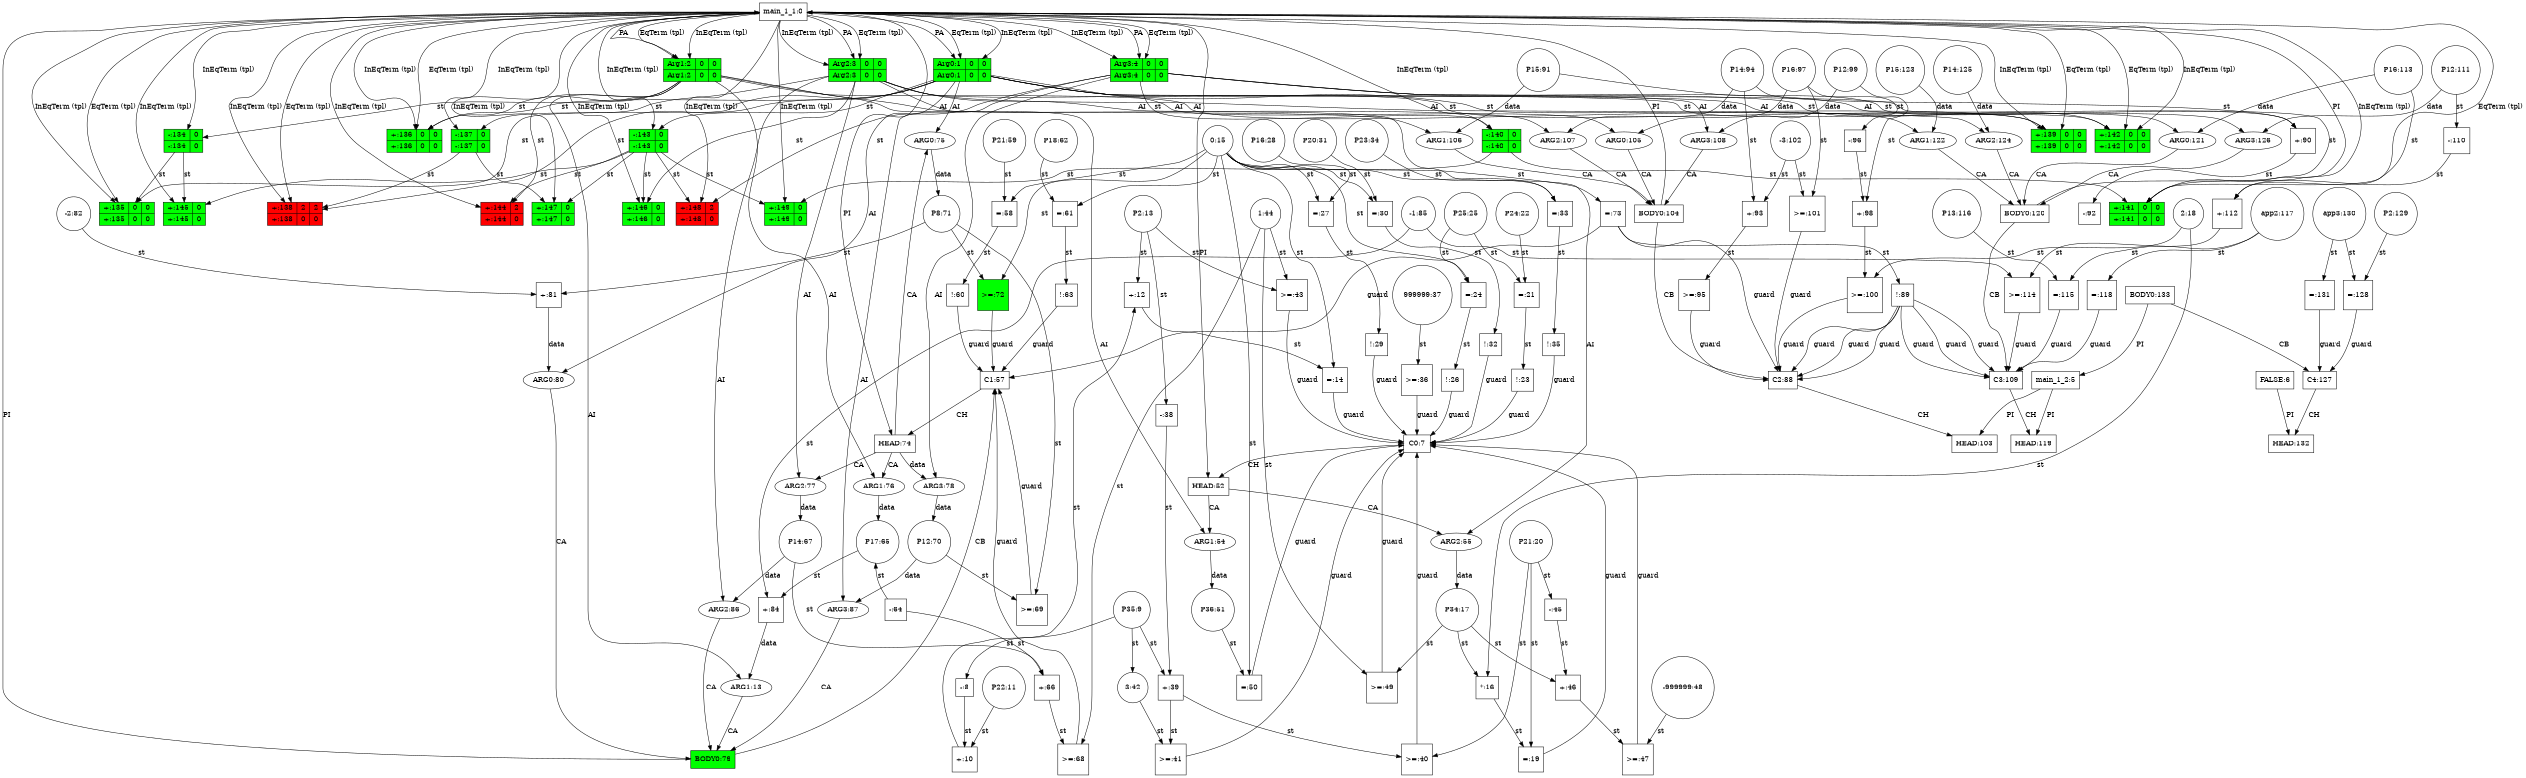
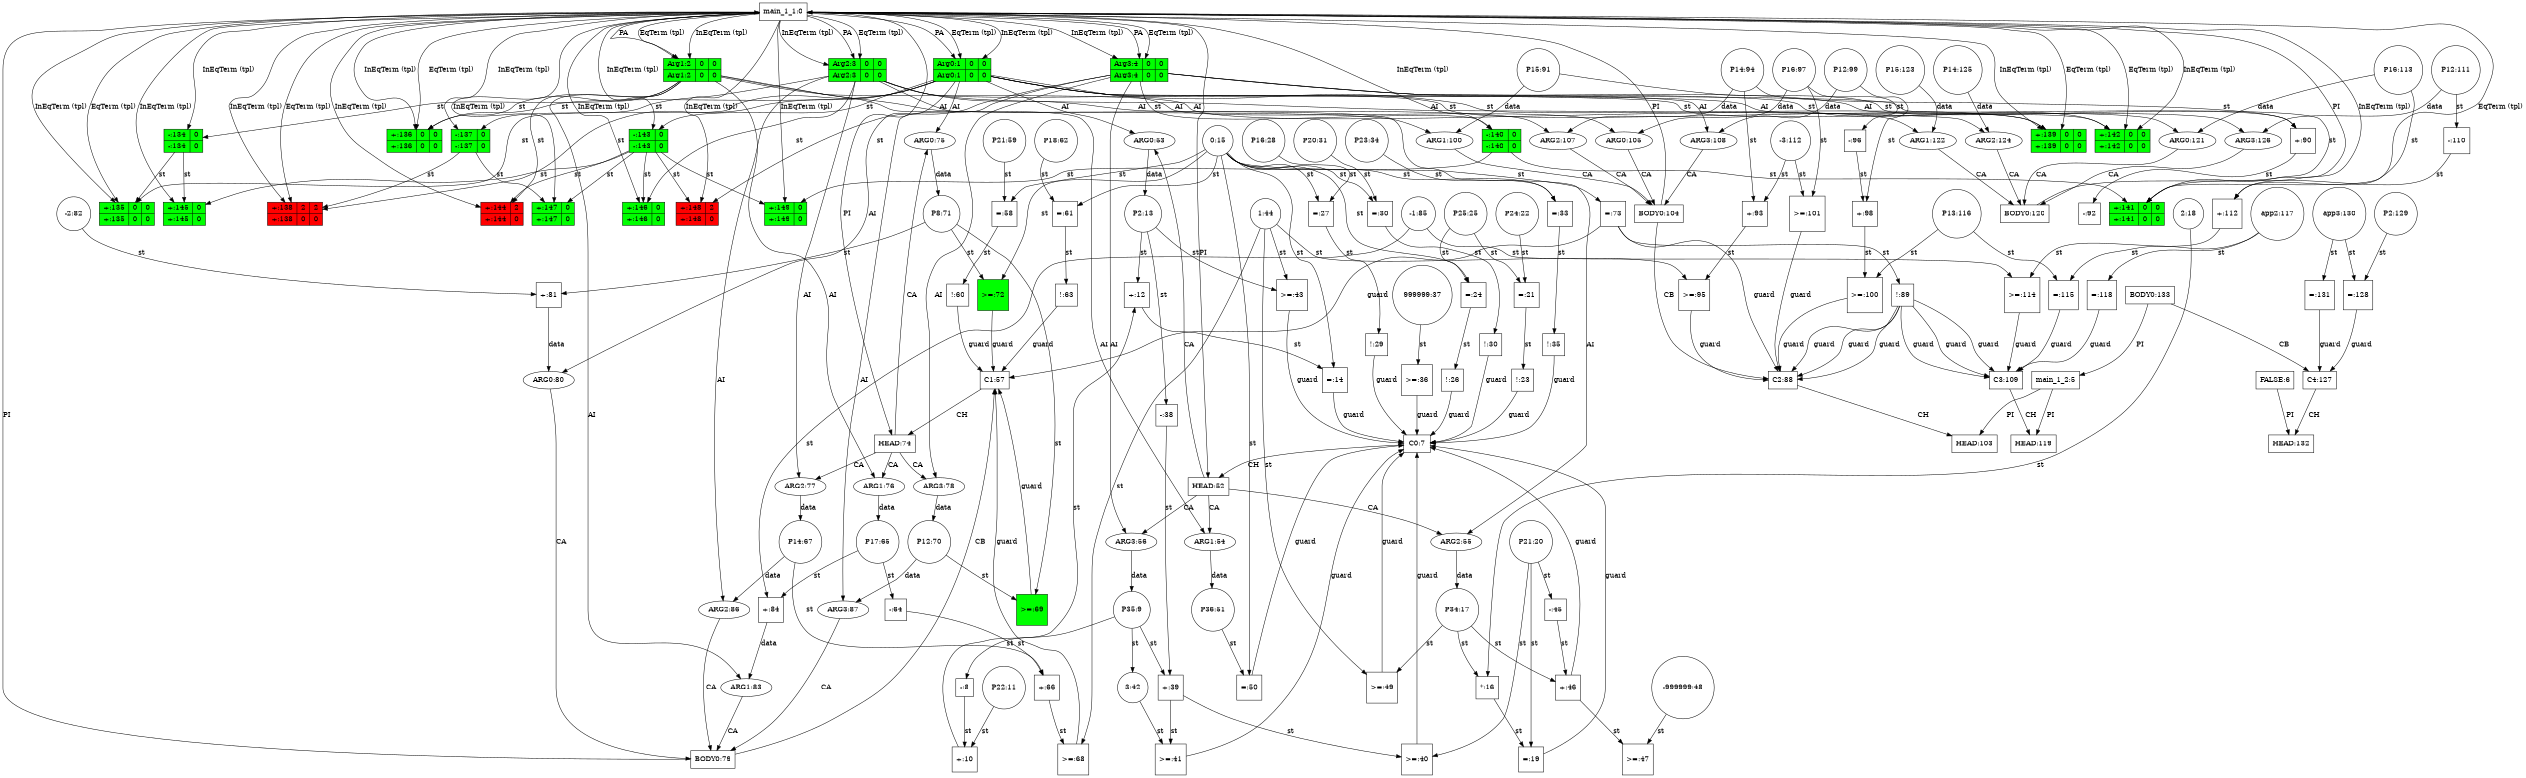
node "ARG0:53": added
node "ARG1:106": label "ARG1:106" -> "ARG1:100"
node "-3:102": label "-3:102" -> "-3:112"
edge "2:18" -> ">=:100": now "P13:116" -> ">=:100"
edge "1:44" -> ">=:95": added, label "st"
edge "BODY0:120" -> "C3:109": removed, label "CB"
node "!:32": label "!:32" -> "!:30"
edge "HEAD:74" -> "ARG3:78": label "data" -> "CA"
edge ">=:47" -> "C0:7": now "+:46" -> "C0:7"
node "ARG3:56": added
edge "-:64" -> "P17:65": reversed
node ">=:69": fillcolor white -> green
node "ARG1:13": label "ARG1:13" -> "ARG1:83"
node "BODY0:79": fillcolor green -> white
